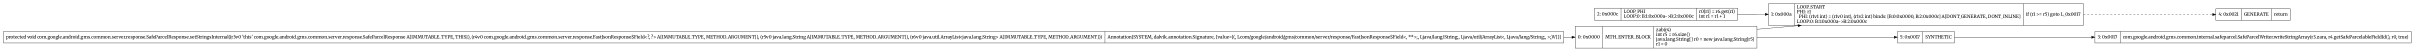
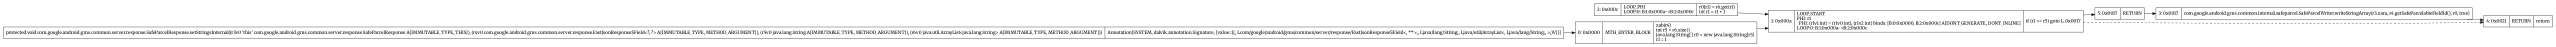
node "4: 0x0021": text "GENERATE" -> "RETURN"
edge "3: 0x0017" -> "4: 0x0021": added
edge "0: 0x0000" -> "5: 0x0017": now "1: 0x000a" -> "5: 0x0017"
node "5: 0x0017": text "SYNTHETIC" -> "RETURN"
node "0: 0x0000": text "r1 = 0" -> "r1 = 1"
